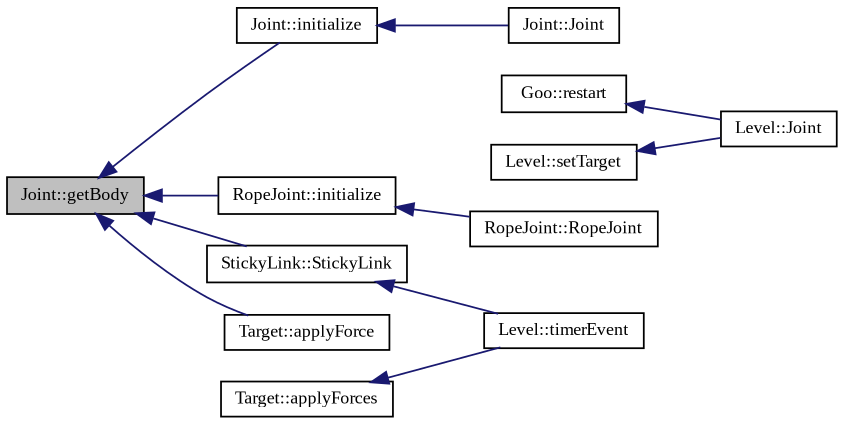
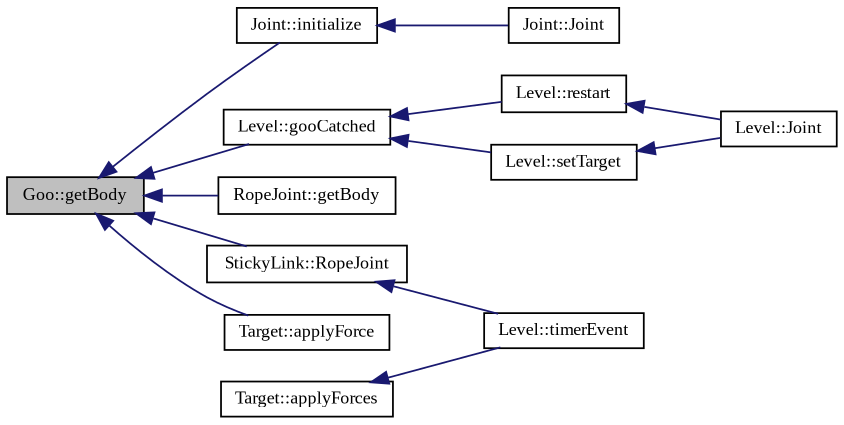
node "Goo::restart": label "Goo::restart" -> "Level::restart"
node "Level::gooCatched": added
node "Joint::getBody": label "Joint::getBody" -> "Goo::getBody"
node "RopeJoint::initialize": label "RopeJoint::initialize" -> "RopeJoint::getBody"
node "RopeJoint::RopeJoint": removed
node "StickyLink::StickyLink": label "StickyLink::StickyLink" -> "StickyLink::RopeJoint"
